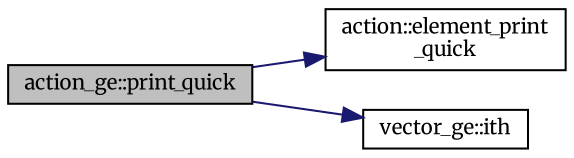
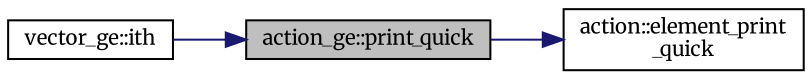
edge "action_ge::print_quick" -> "vector_ge::ith": reversed
